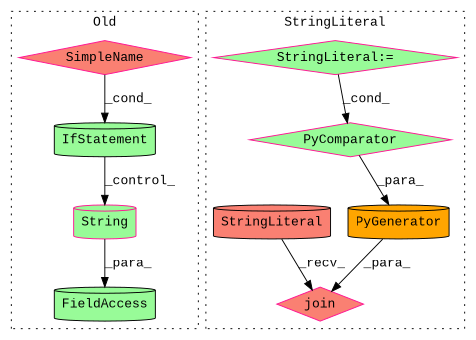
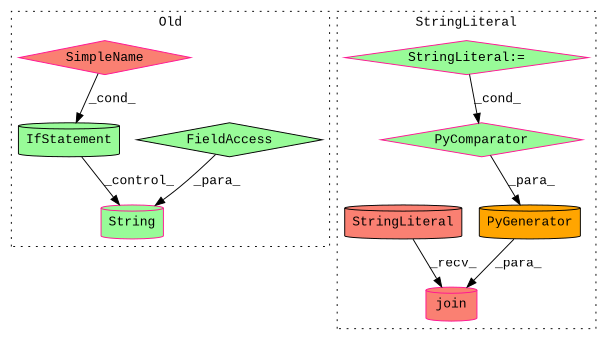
edge "String" -> "FieldAccess": reversed
node "FieldAccess": shape cylinder -> diamond
node "join": shape diamond -> cylinder
